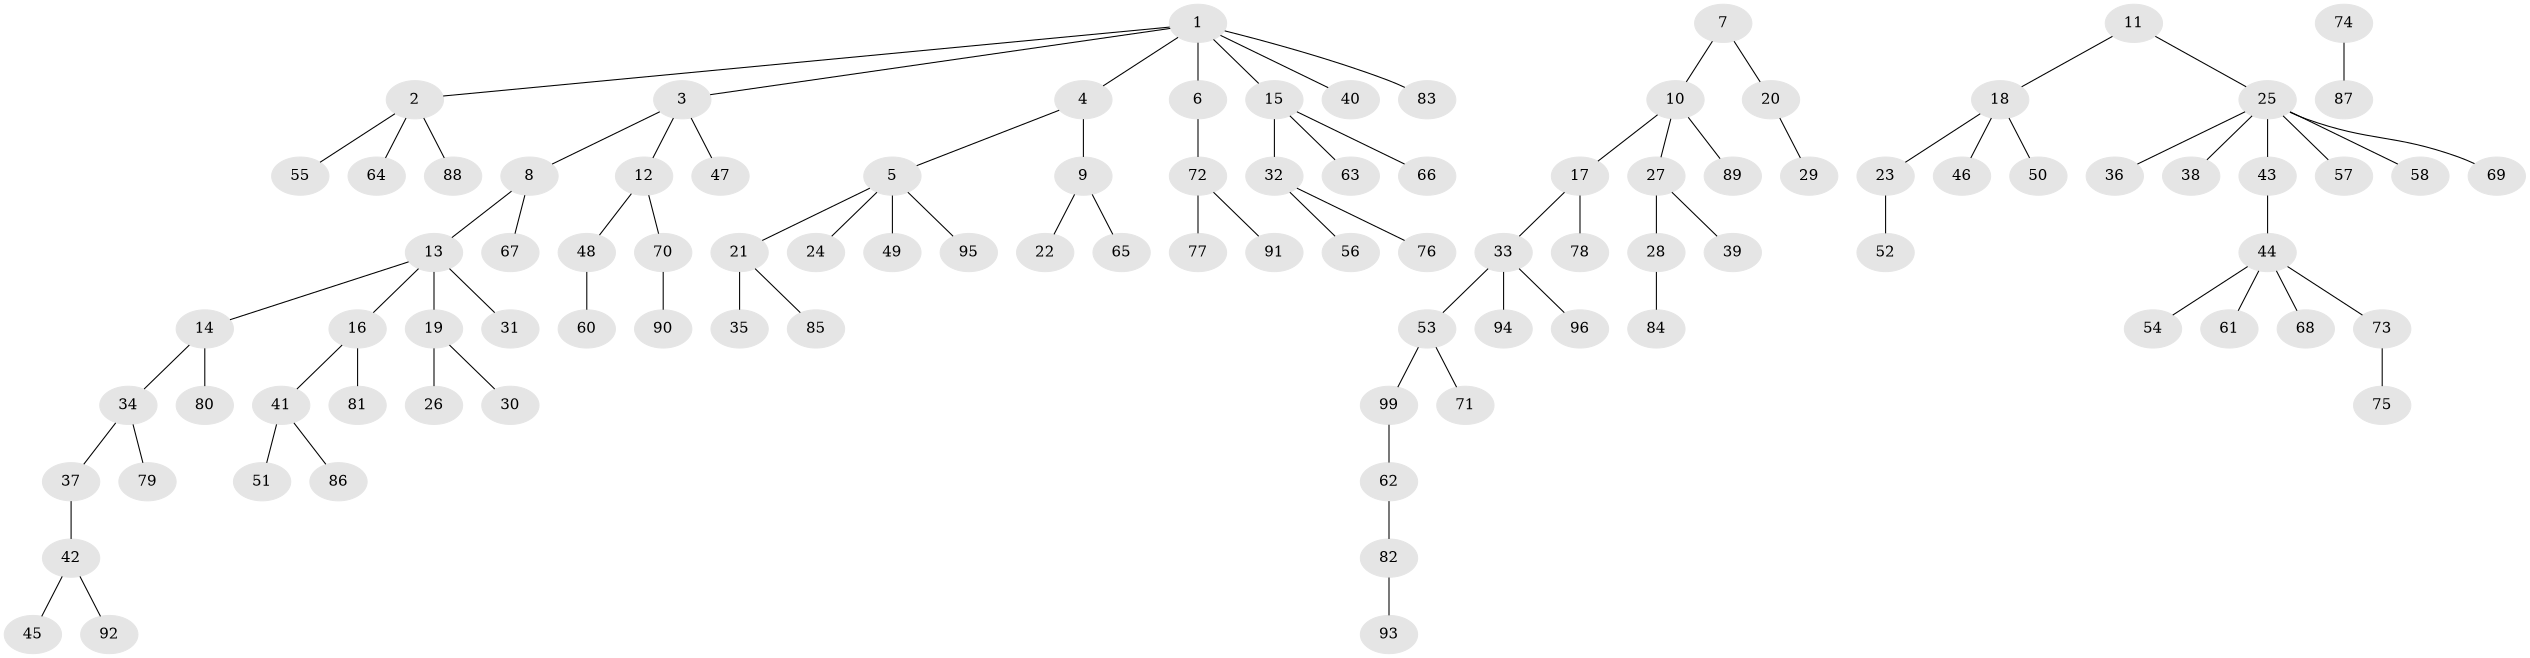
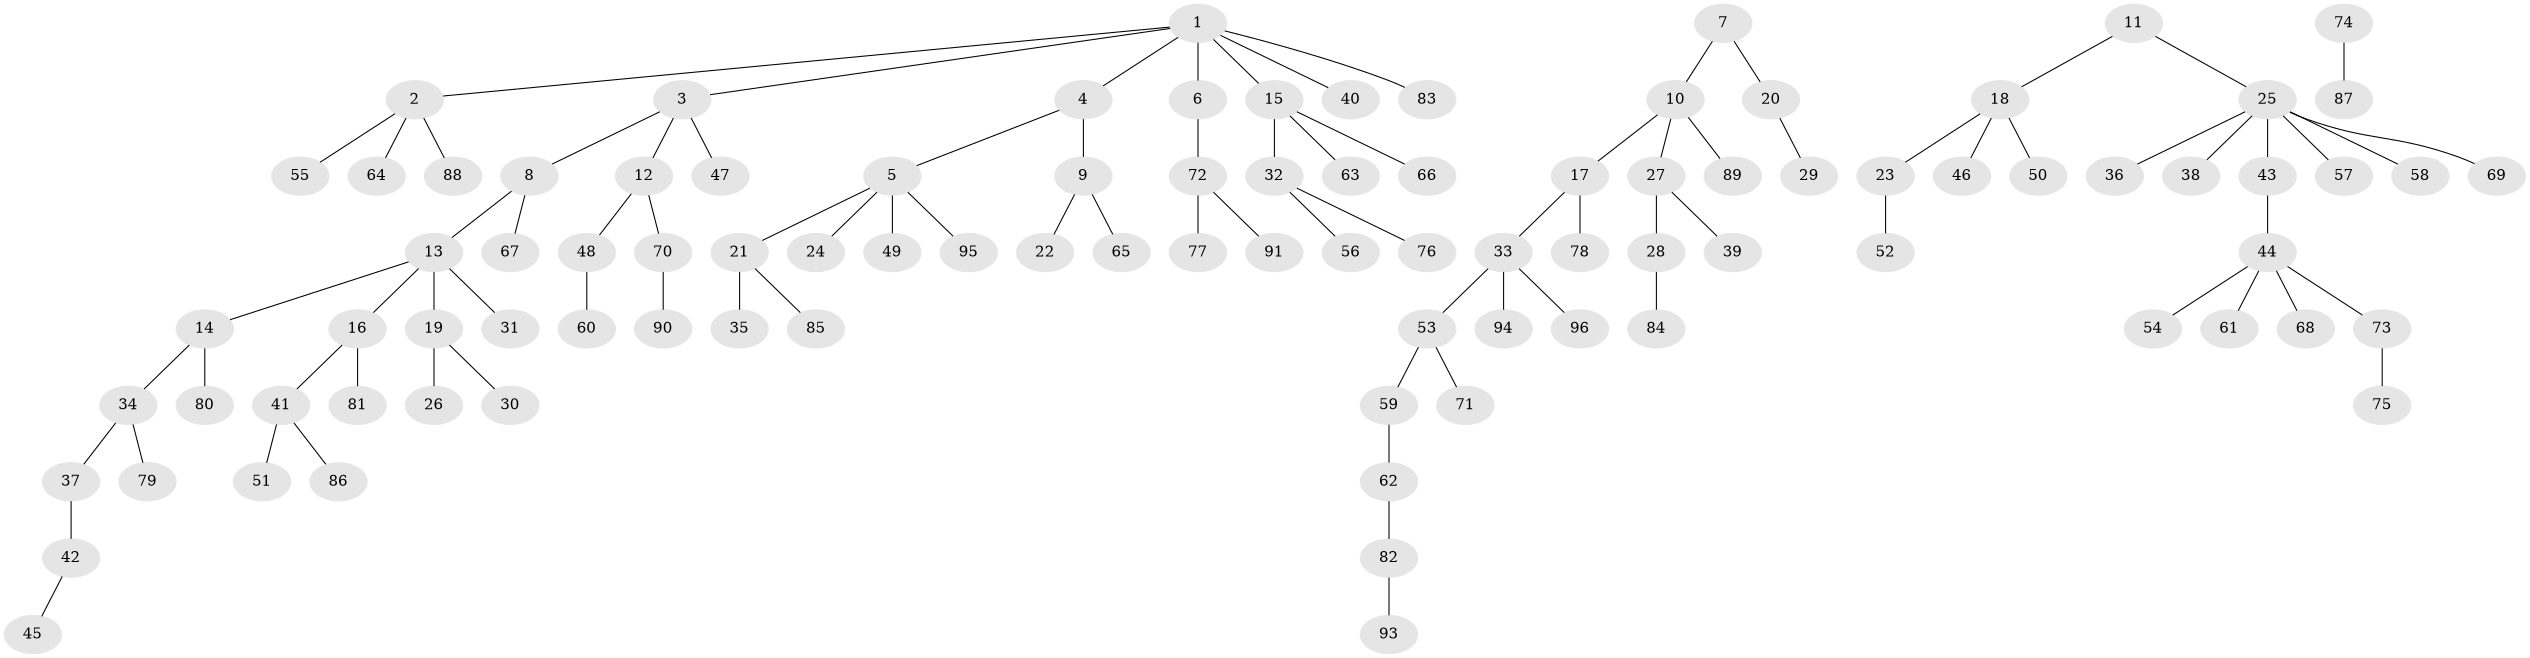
node "99": label "99" -> "59"
node "92": removed
